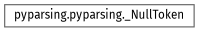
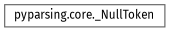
node "pyparsing.pyparsing._NullToken": label "pyparsing.pyparsing._NullToken" -> "pyparsing.core._NullToken"
